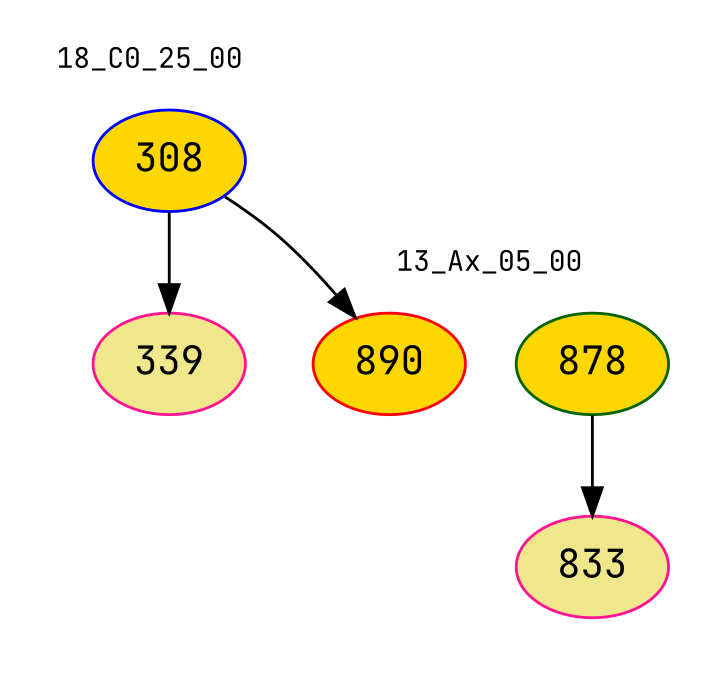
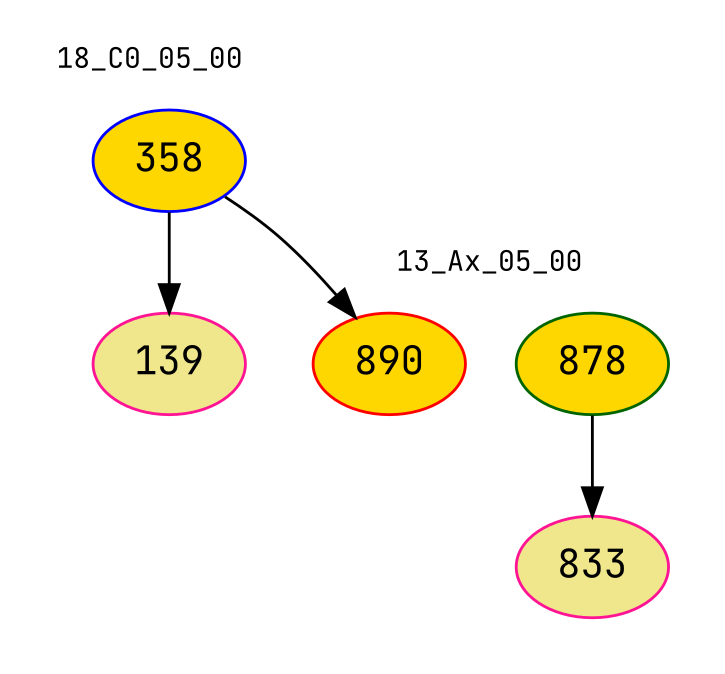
cluster "18_C0_25_00": label "18_C0_25_00" -> "18_C0_05_00"
node "308": label "308" -> "358"
node "339": label "339" -> "139"
